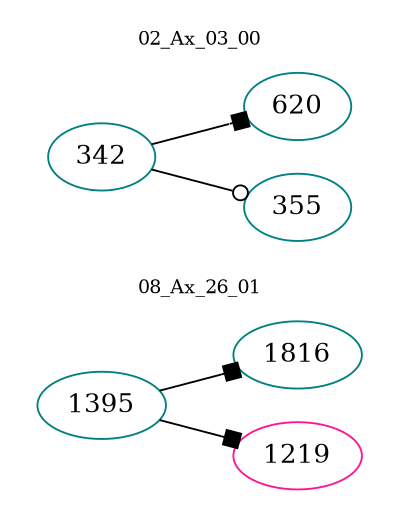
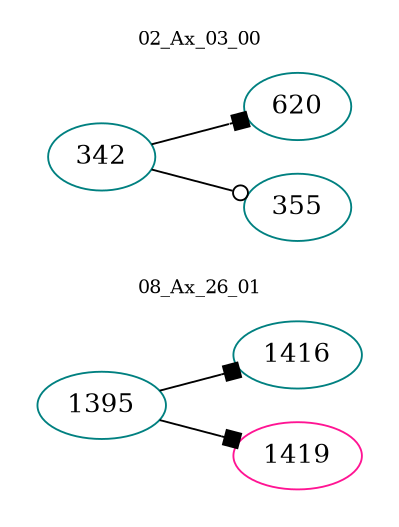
node "1816": label "1816" -> "1416"
node "1219": label "1219" -> "1419"
